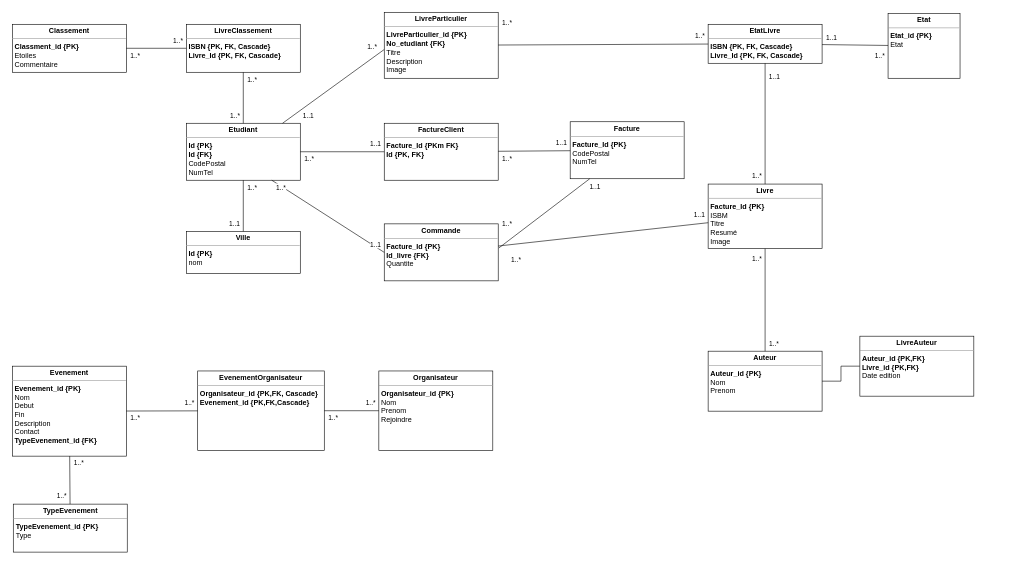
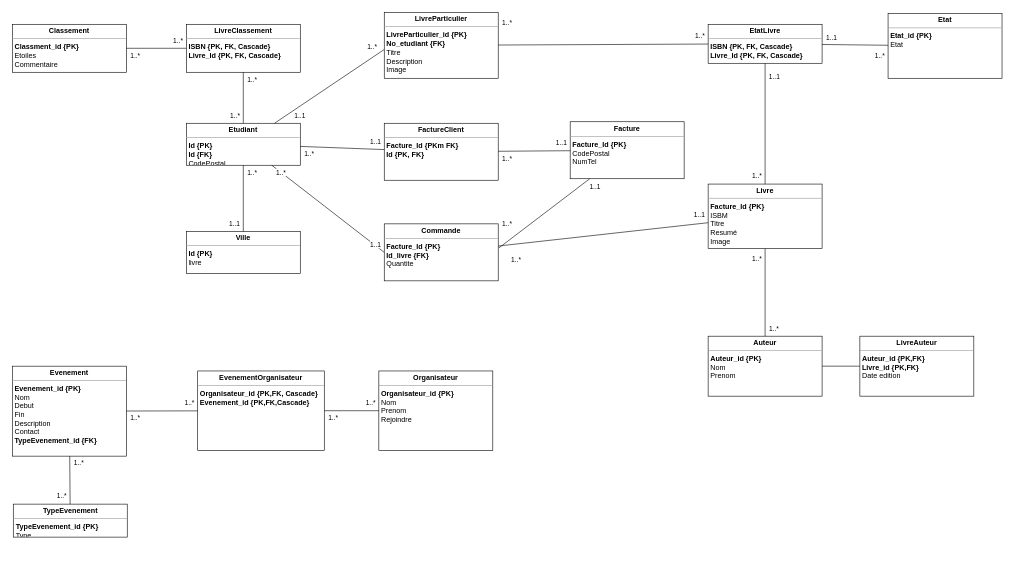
node "Etat Etat_id {PK} Etat": size 72x65 -> 114x65
node "Etudiant Id {PK} Id {FK} CodePostal NumTel": size 114x57 -> 114x42
node "Ville Id {PK} nom": label "Ville Id {PK} nom" -> "Ville Id {PK} livre"
node "Auteur Auteur_id {PK} Nom Prenom": moved (765, 381) -> (765, 366)
node "TypeEvenement TypeEvenement_id {PK} Type": size 114x48 -> 114x33
